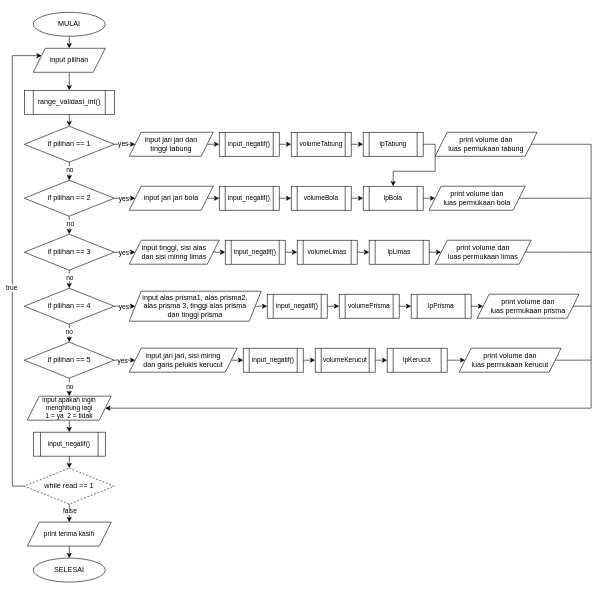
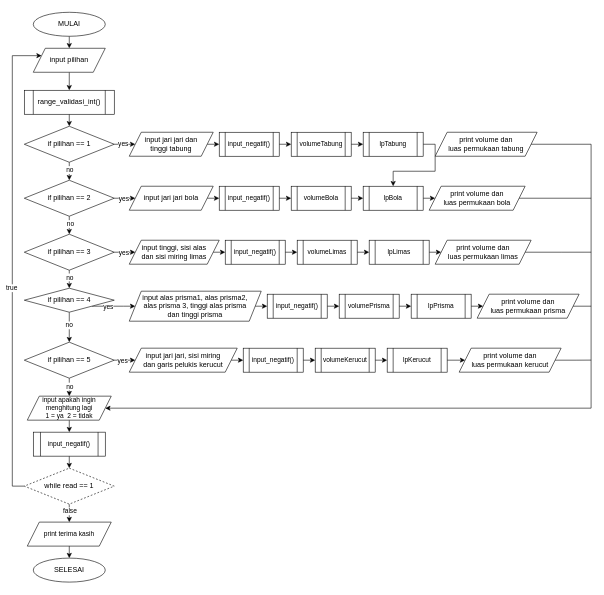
node "if pilihan == 4": size 90x36 -> 90x24
